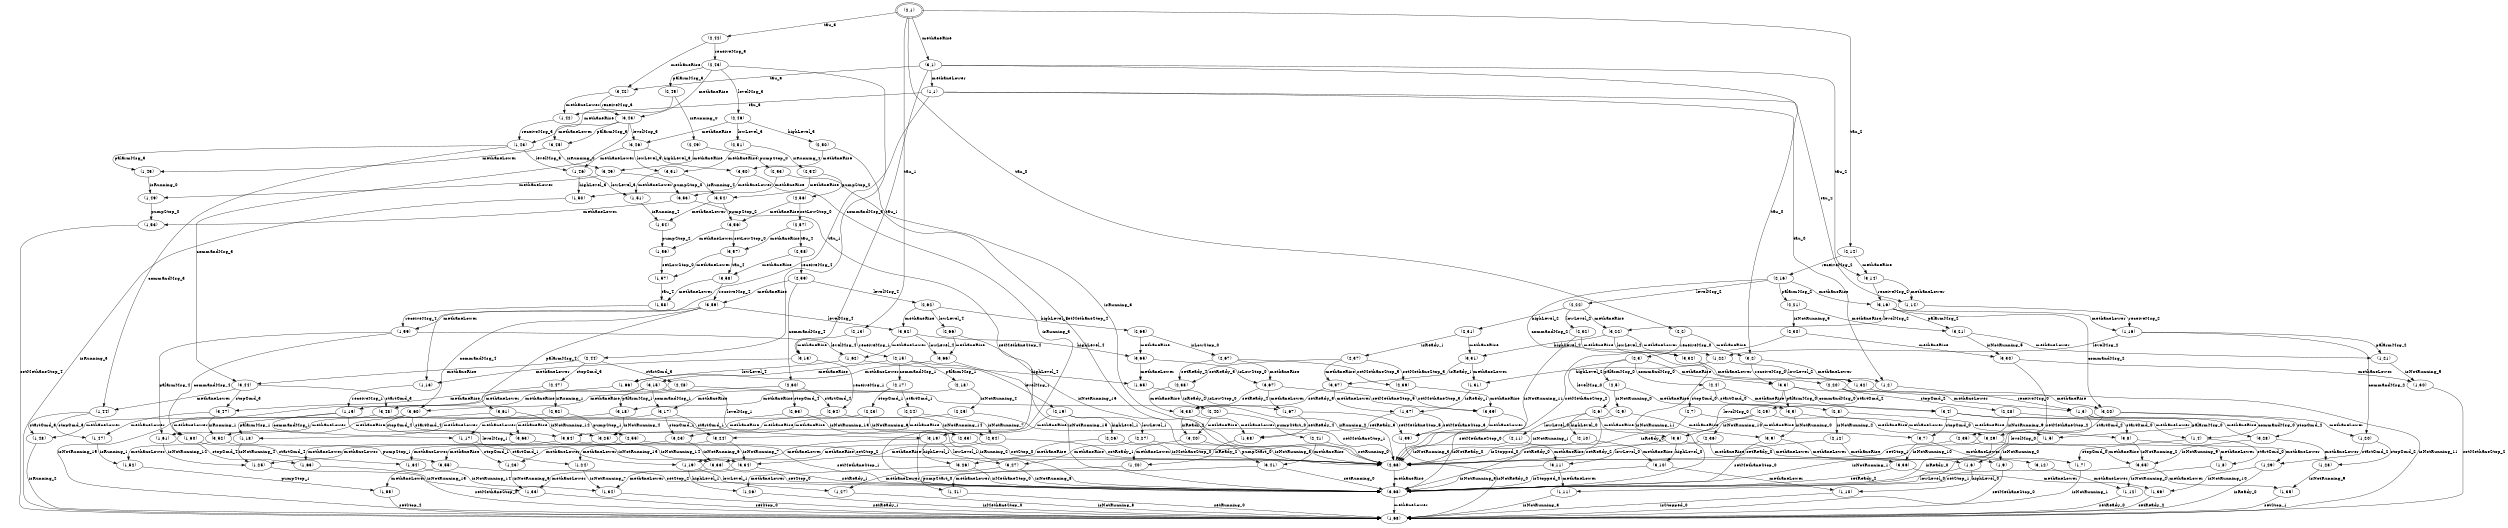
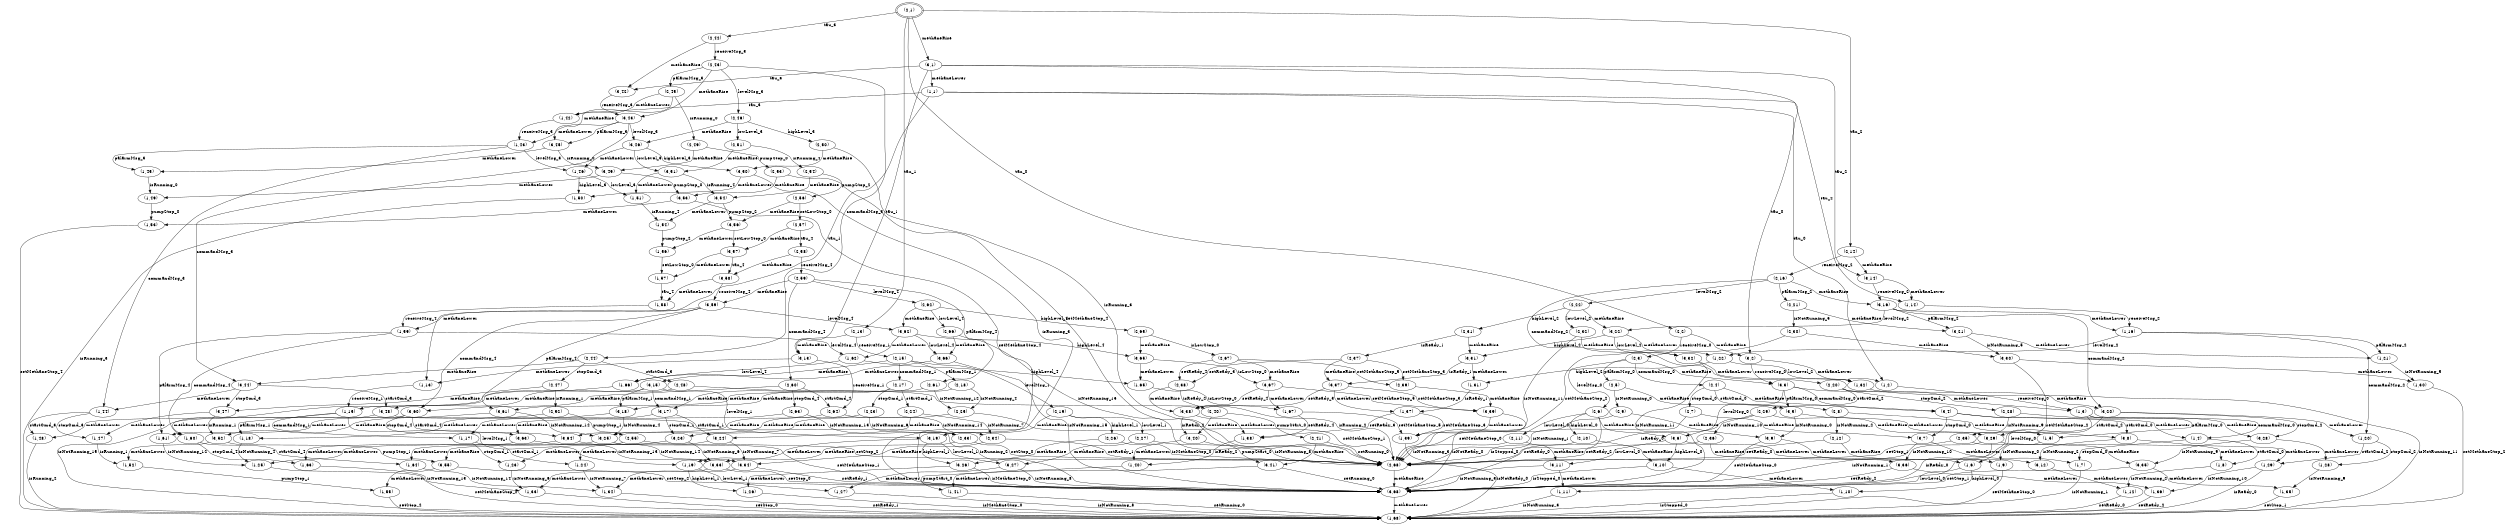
edge "(3,42)" -> "(1,42)": now "(2,45)" -> "(1,42)"
node "(2,61)": added
edge "(3,8)" -> "(3,35)": now "(3,8)" -> "(3,12)"
